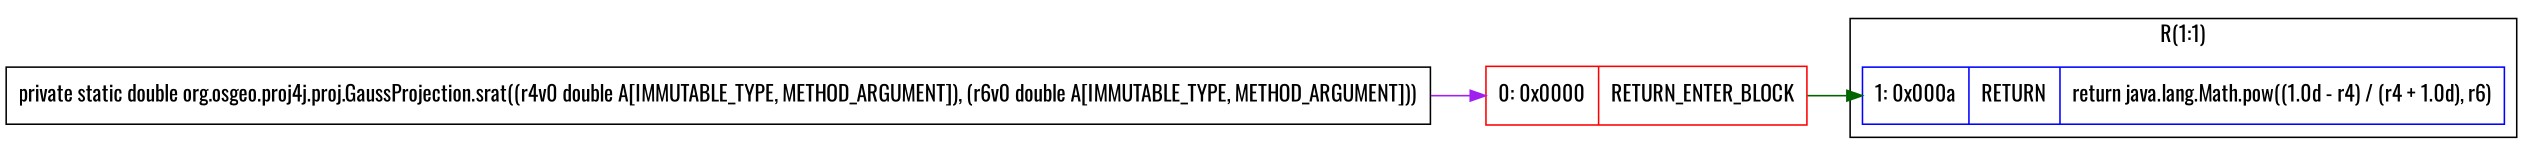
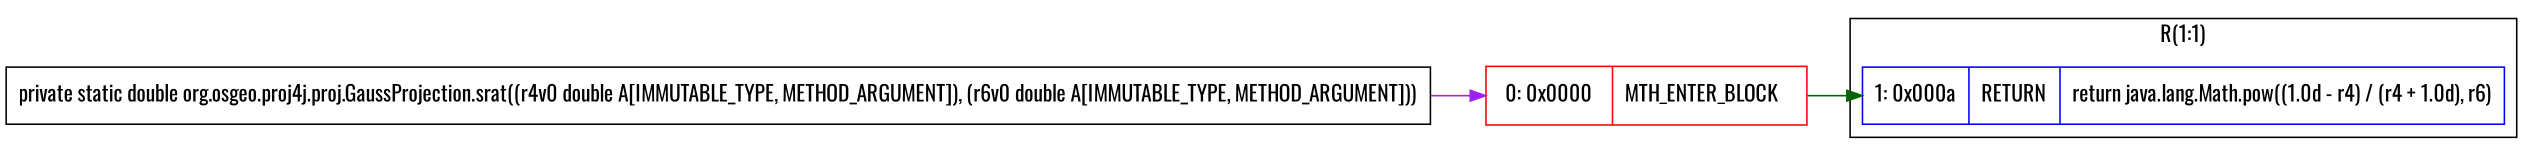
node "0: 0x0000": text "RETURN_ENTER_BLOCK" -> "MTH_ENTER_BLOCK"
